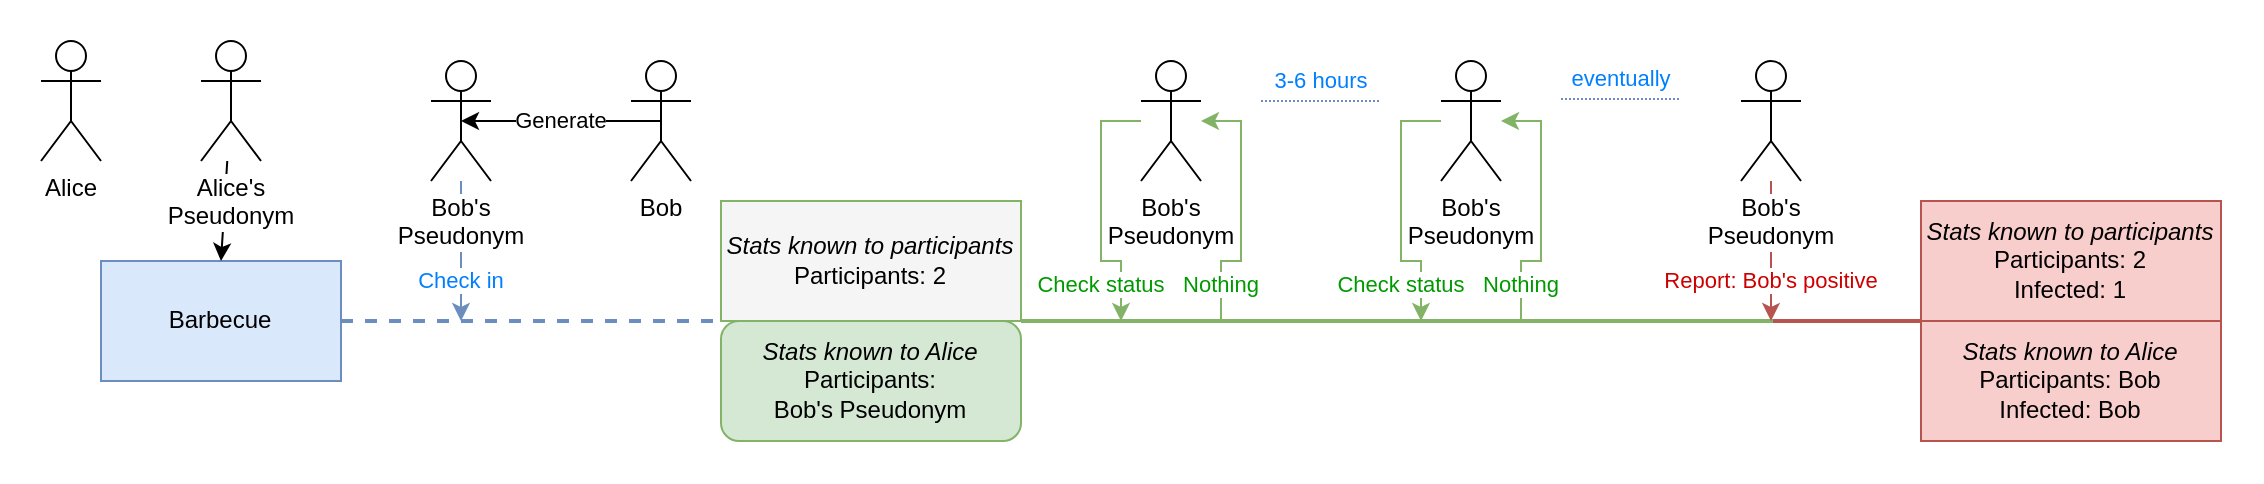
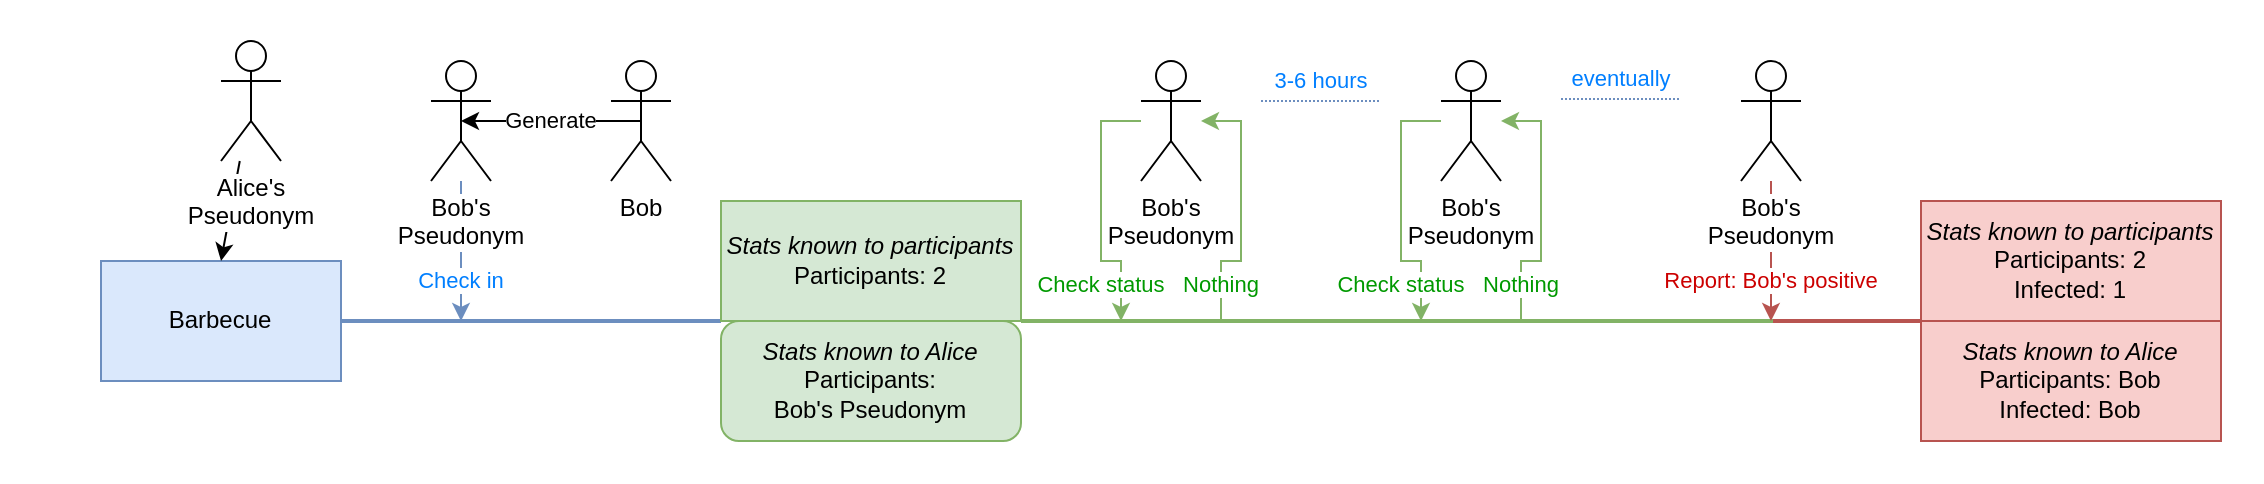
node "Alice": removed
node "Alice's Pseudonym": moved (231, 101) -> (251, 101)
node "Bob": moved (661, 121) -> (641, 121)
node "Stats known to participants Participants: 2": fillcolor #f5f5f5 -> #d5e8d4
edge "Stats known to participants Participants: 2" -- "Barbecue": style dashed -> solid
